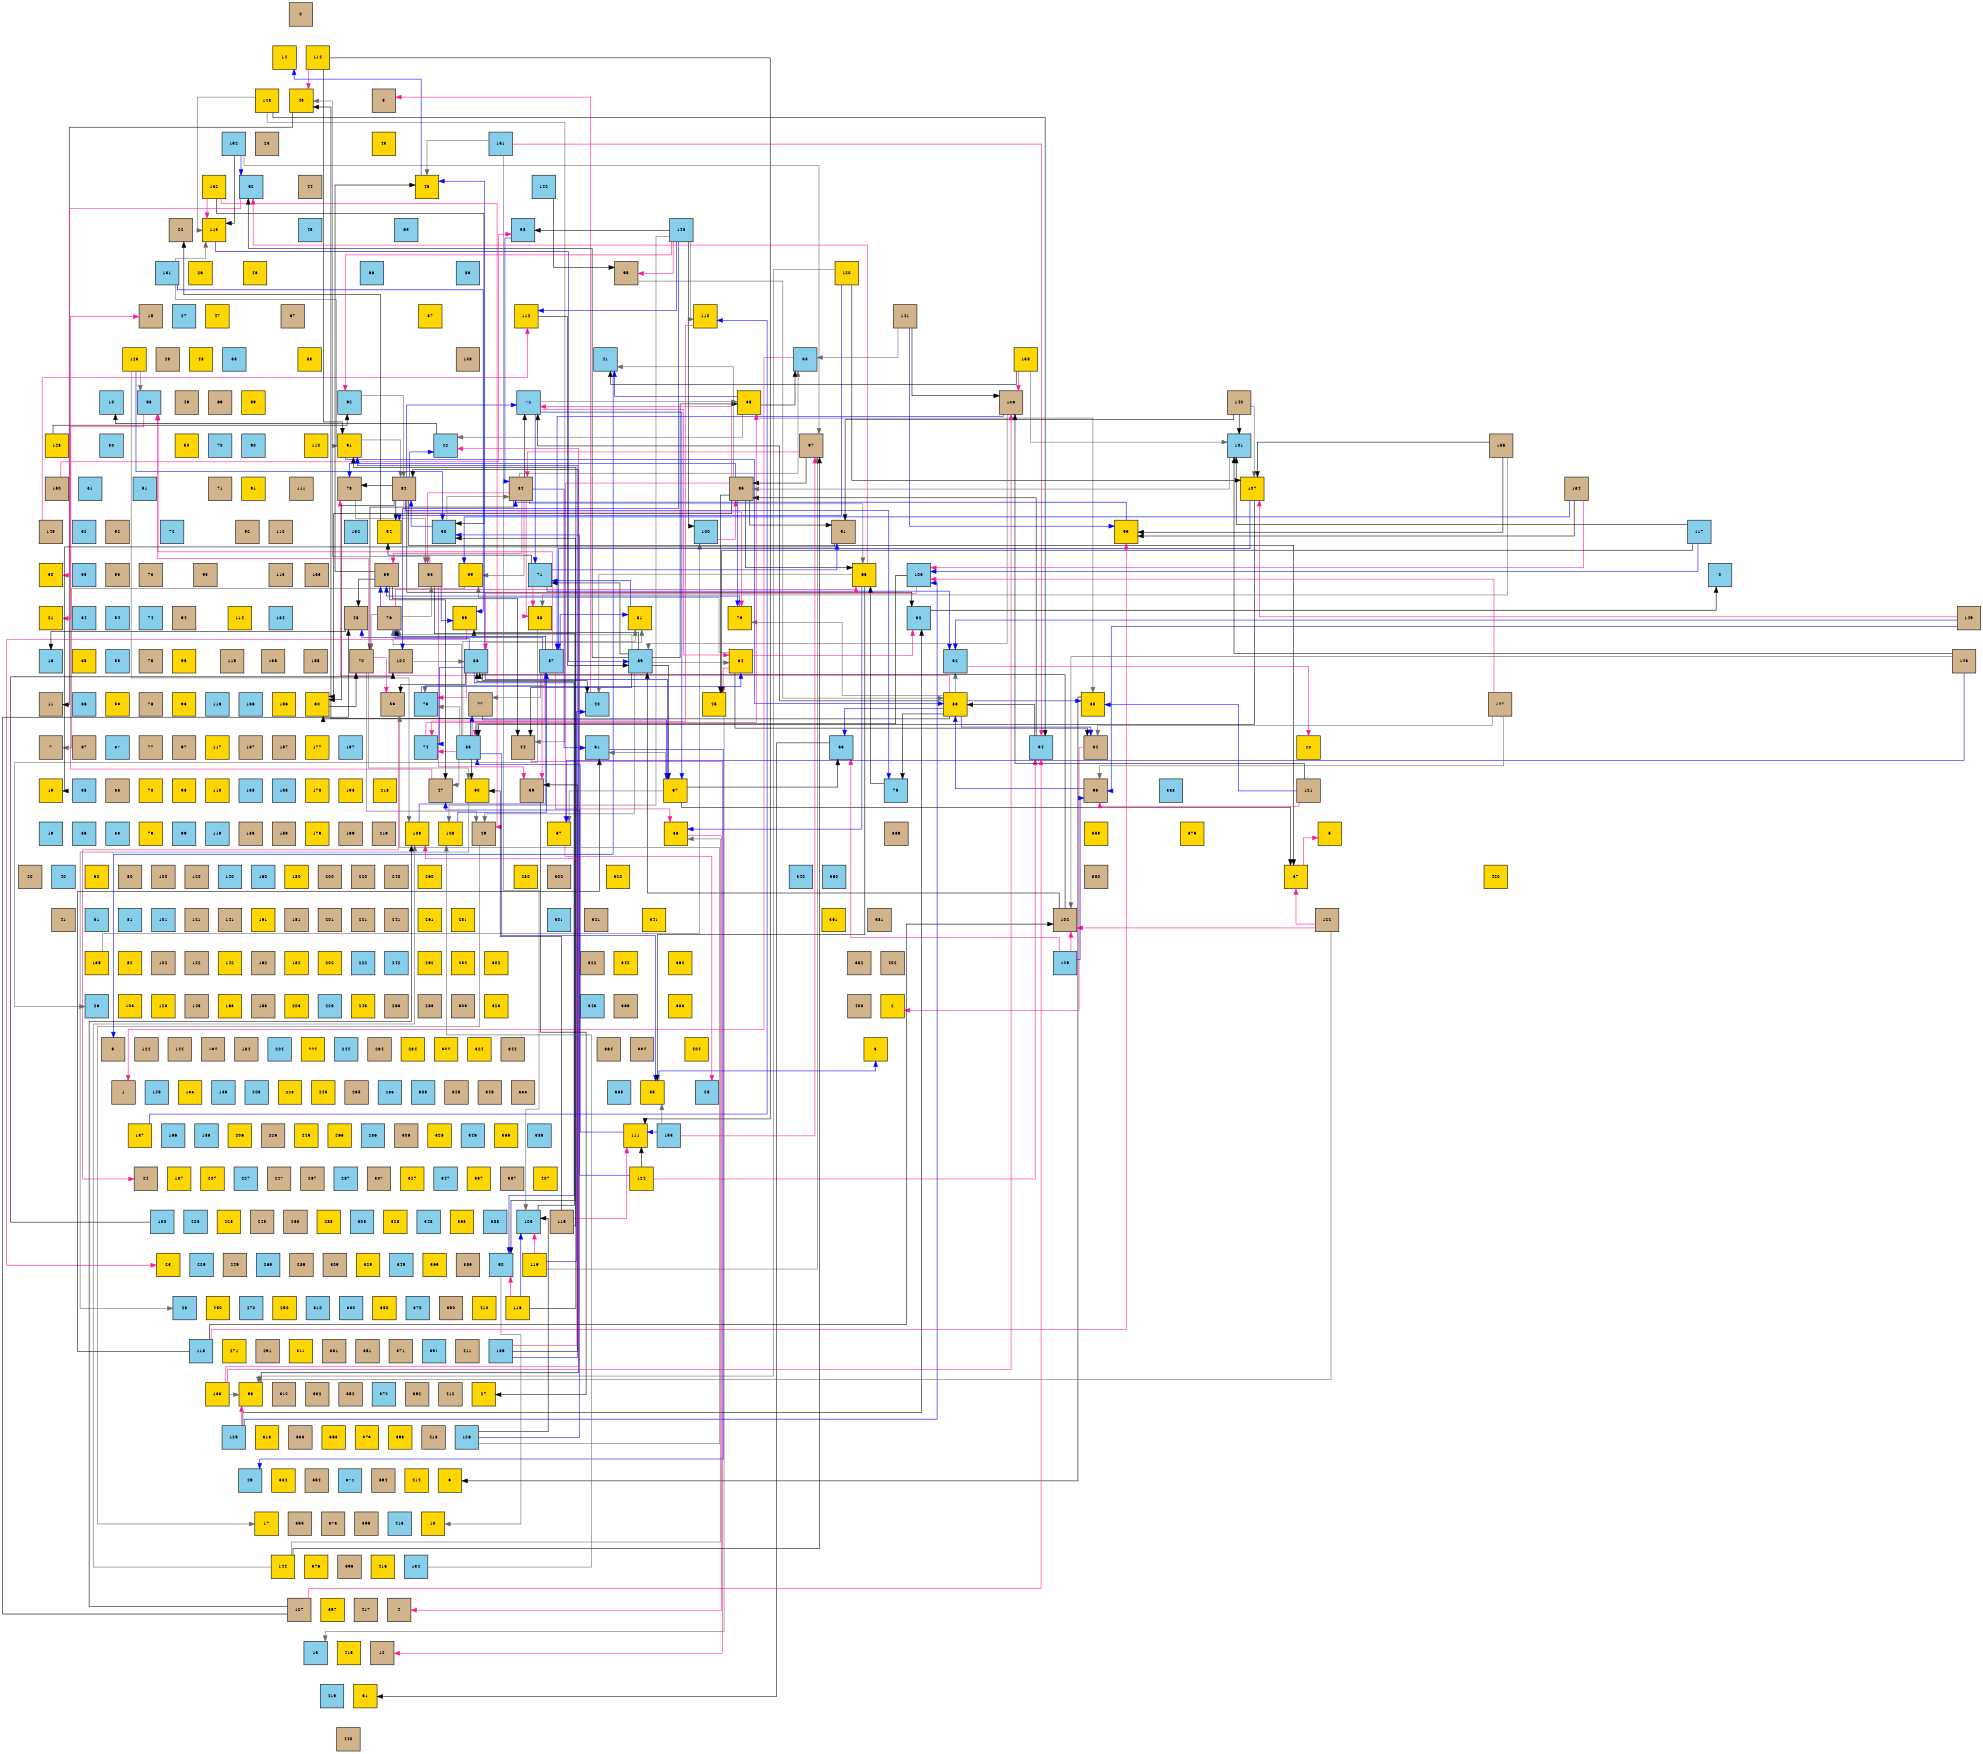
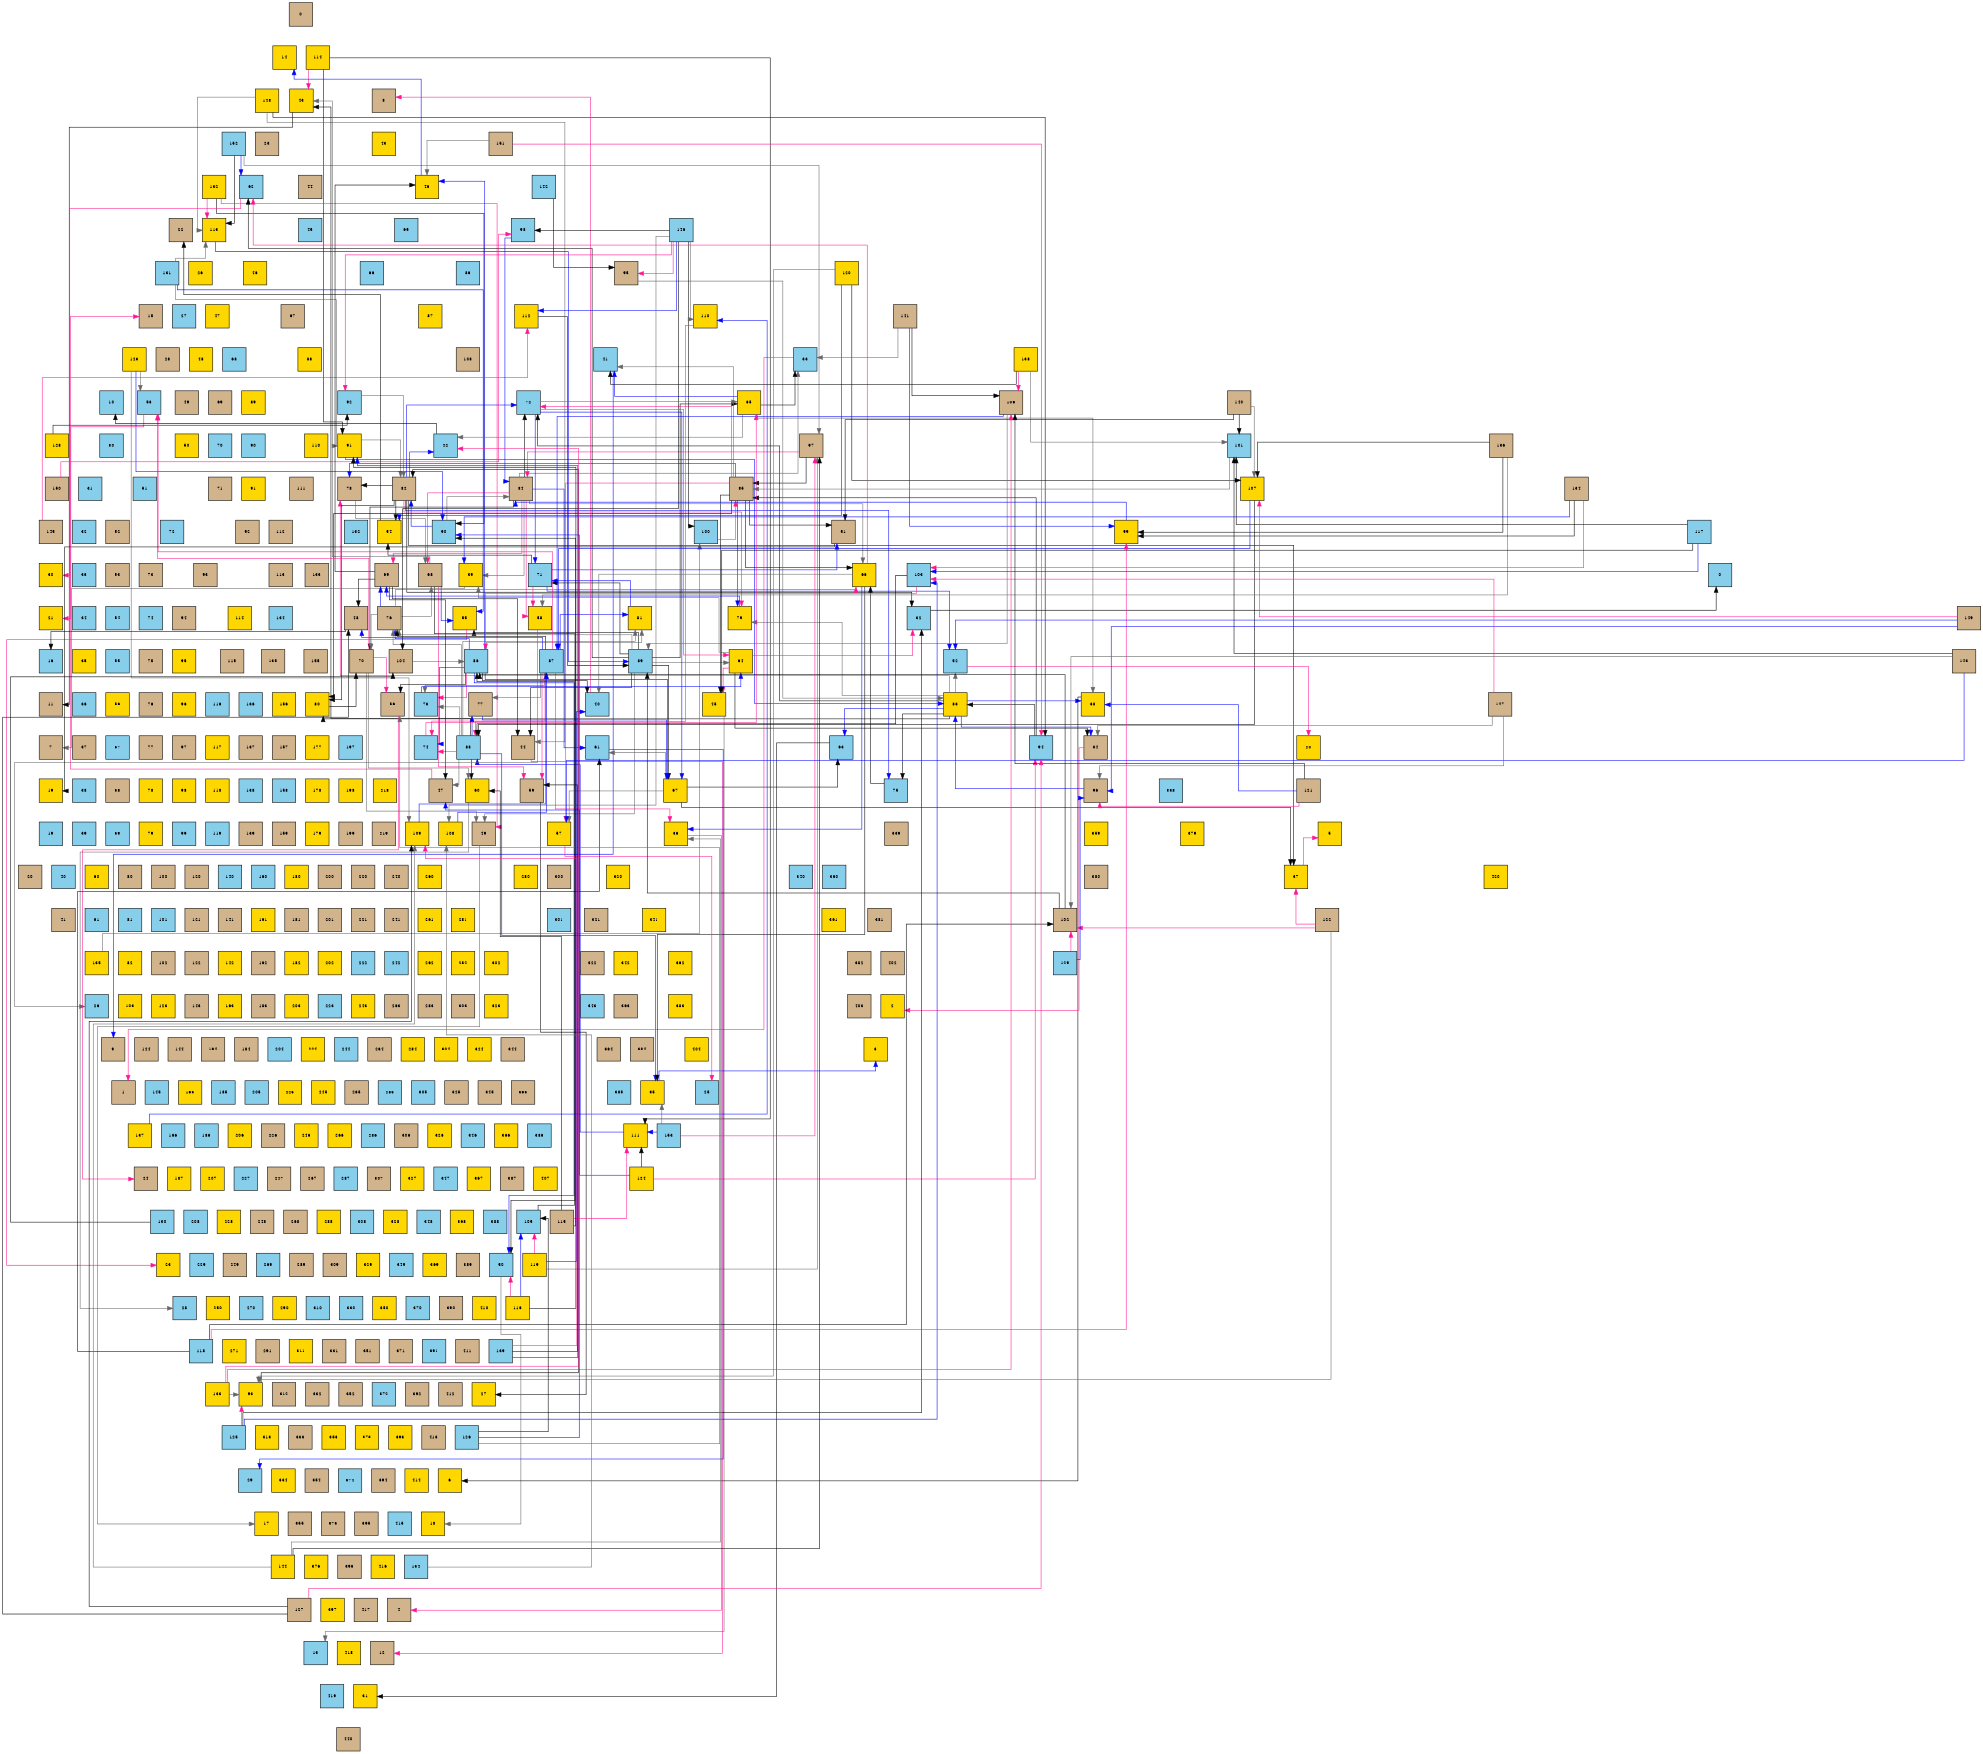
node "151": fillcolor skyblue -> tan
edge "146" -> "104": color blue -> black
edge "151" -> "105": removed
edge "129" -> "63": removed
